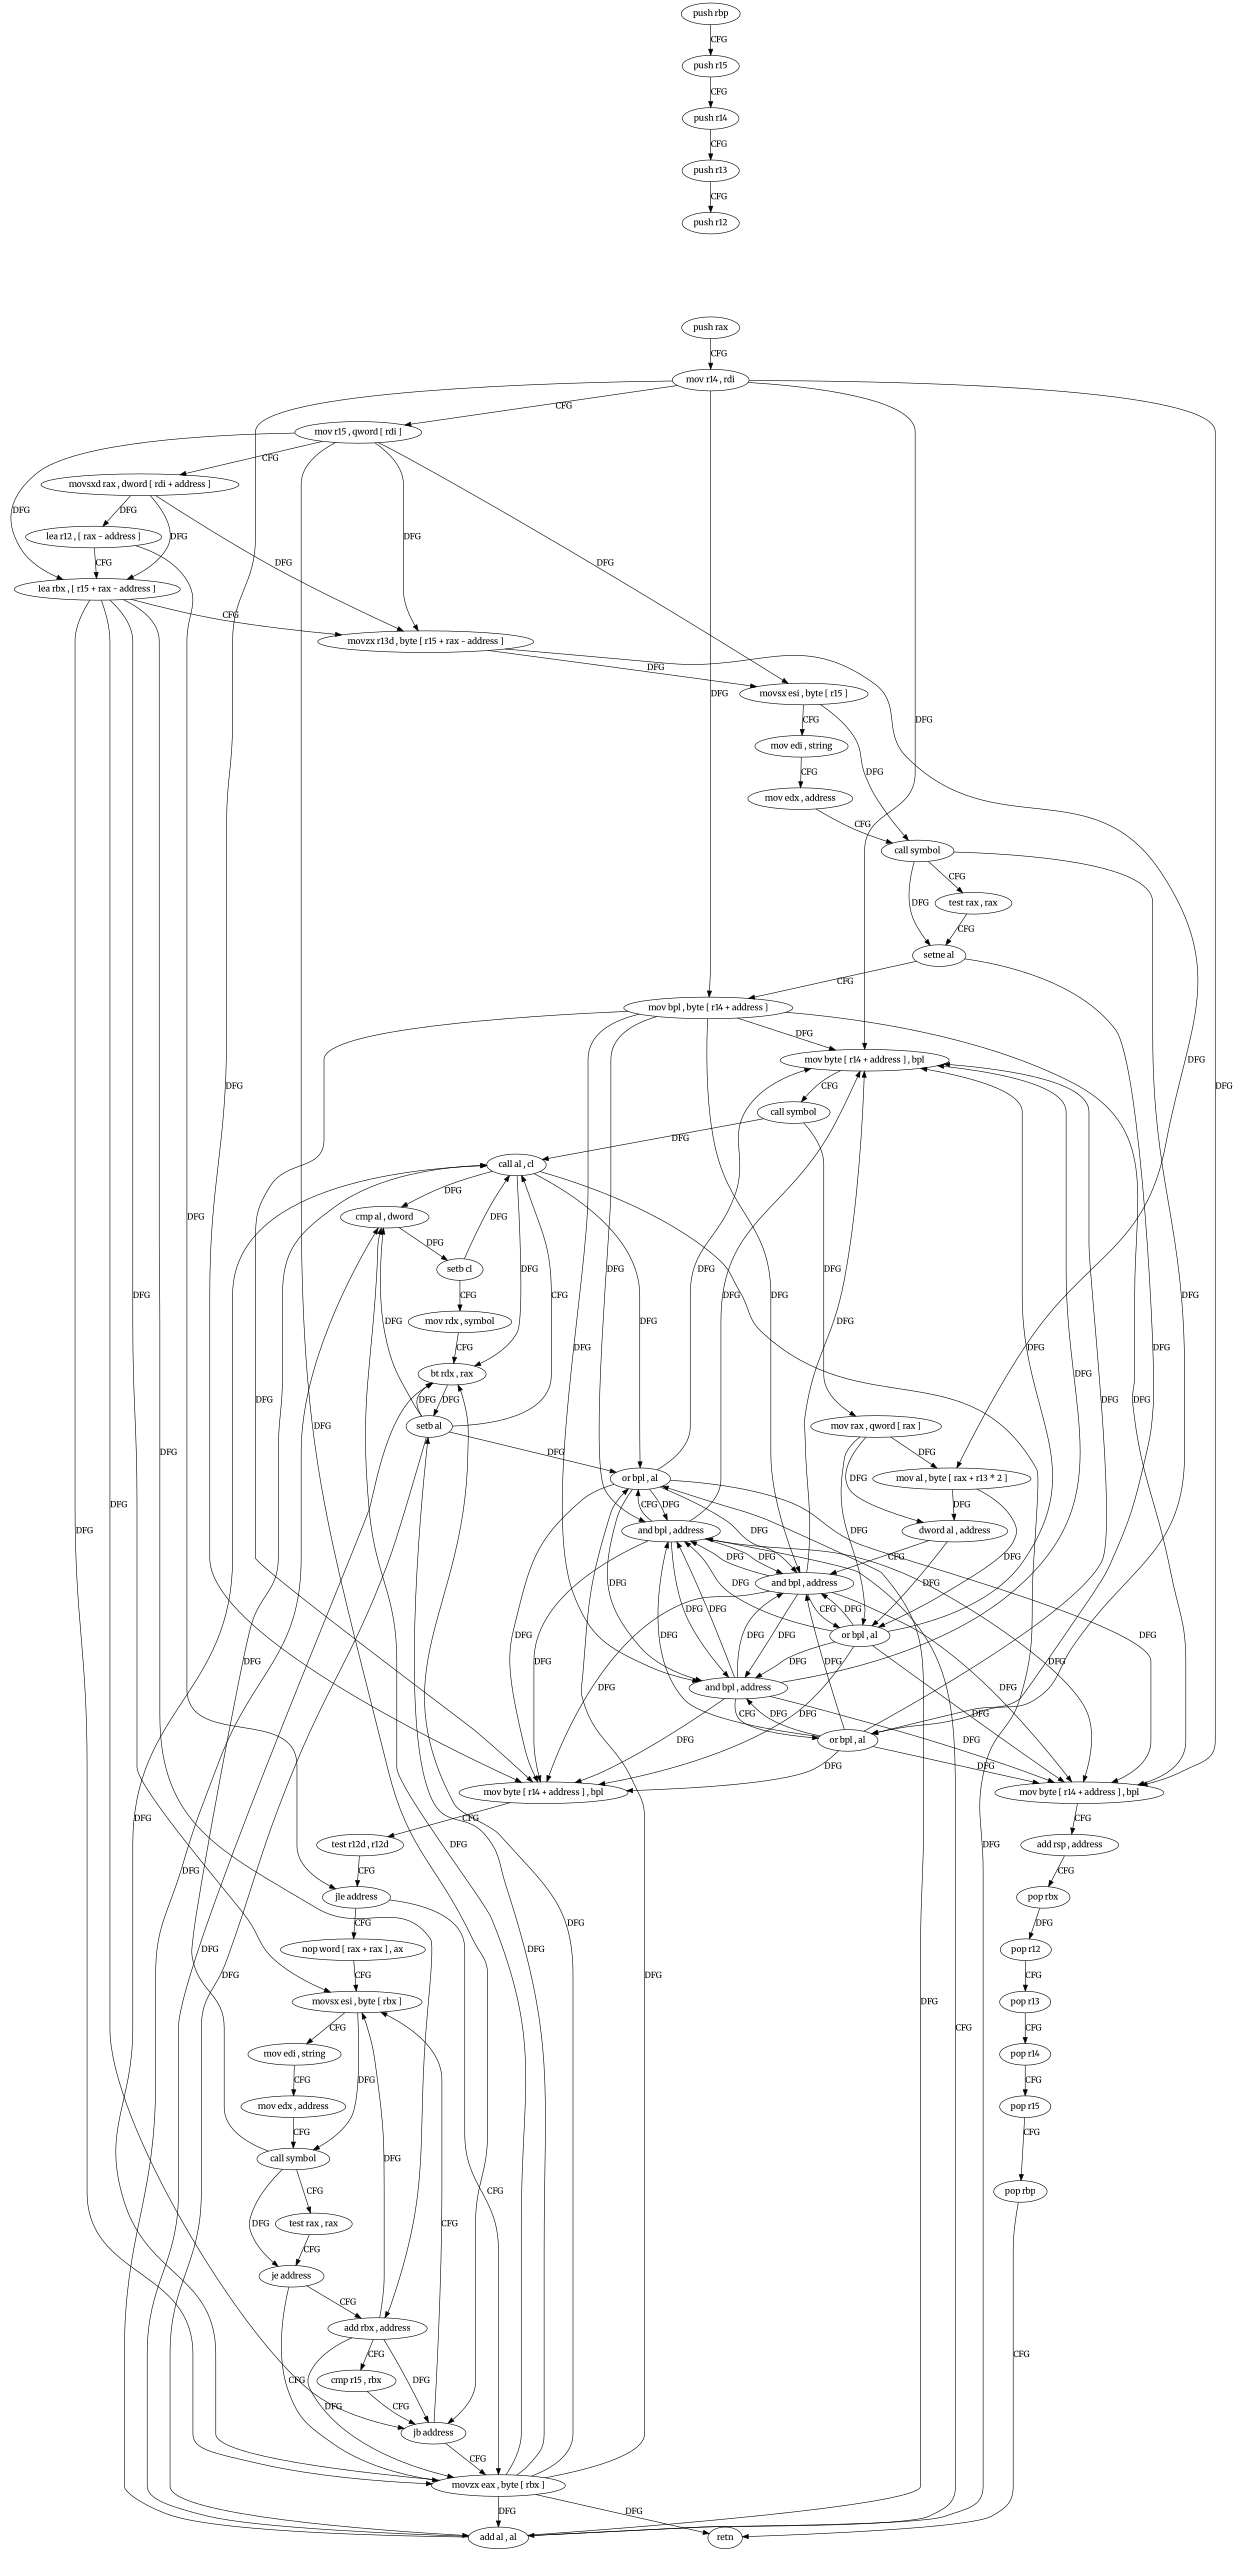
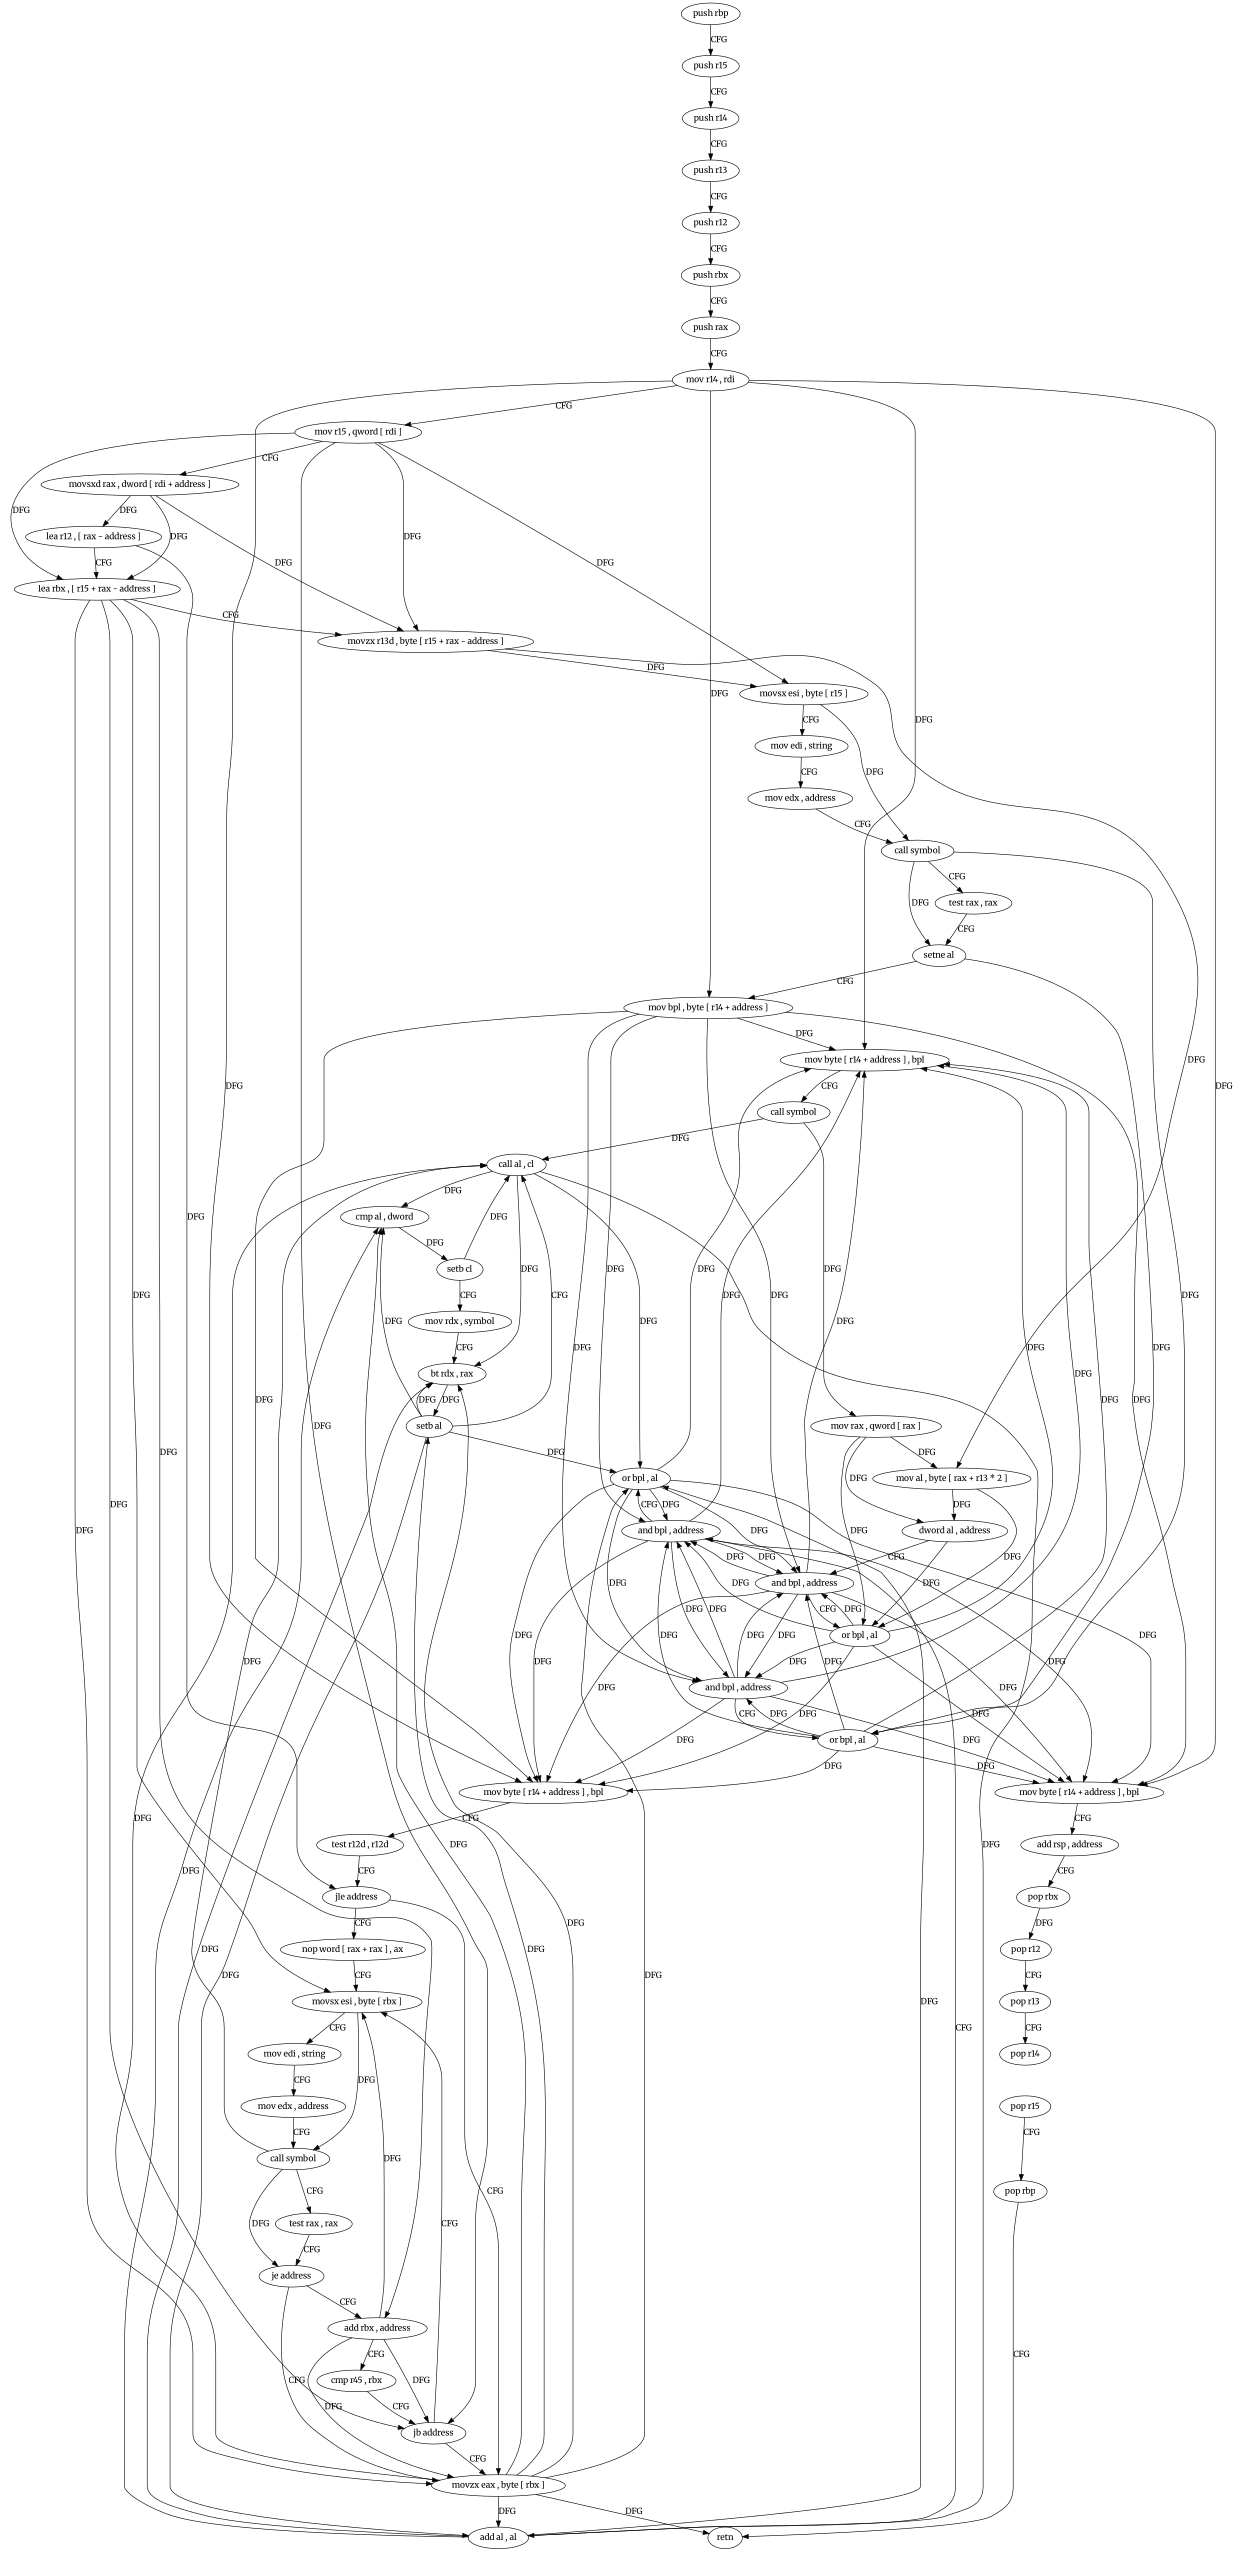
node "push rbx": added
edge "pop r14" -> "pop r15": removed, label "CFG"
node "cmp r15 , rbx": label "cmp r15 , rbx" -> "cmp r45 , rbx"
